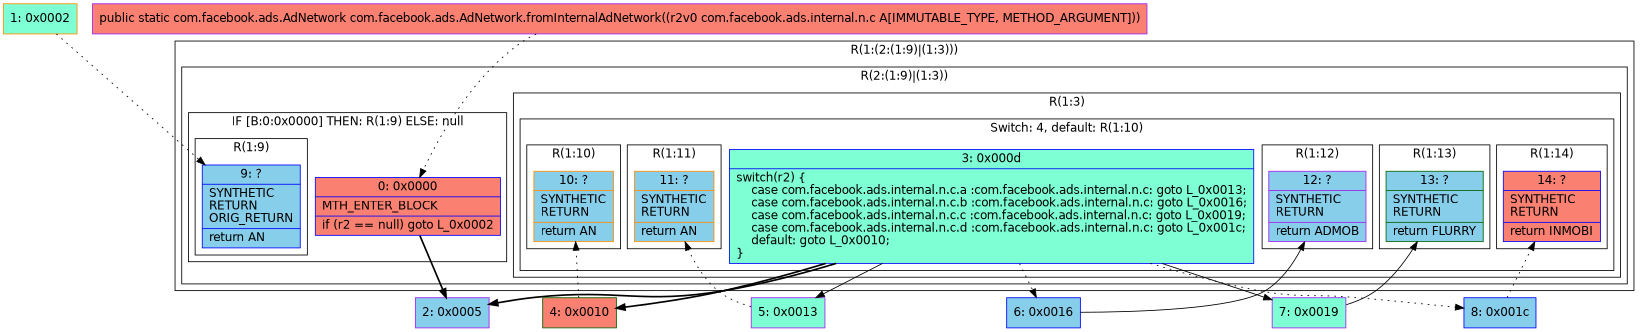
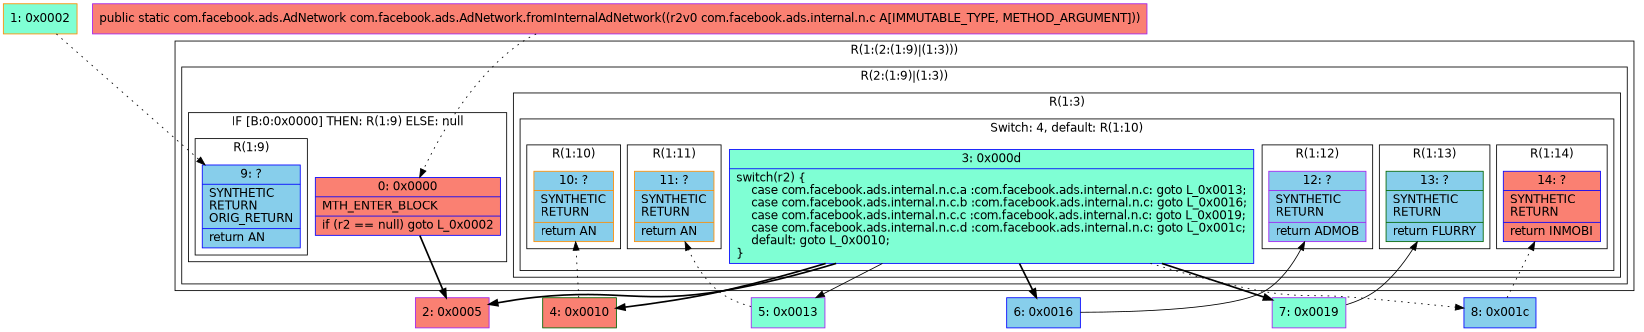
edge "3: 0x000d" -> "6: 0x0016": style dotted -> bold
edge "3: 0x000d" -> "7: 0x0019": style solid -> bold
node "2: 0x0005": fillcolor skyblue -> salmon
